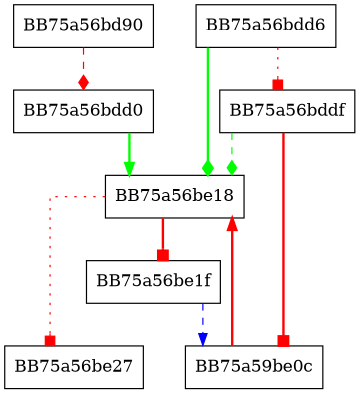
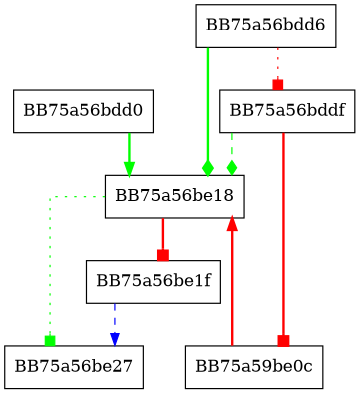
node "BB75a56bd90": removed
edge "BB75a56be18" -> "BB75a56be27": color red -> green
edge "BB75a56be1f" -> "BB75a59be0c": now "BB75a56be1f" -> "BB75a56be27"
